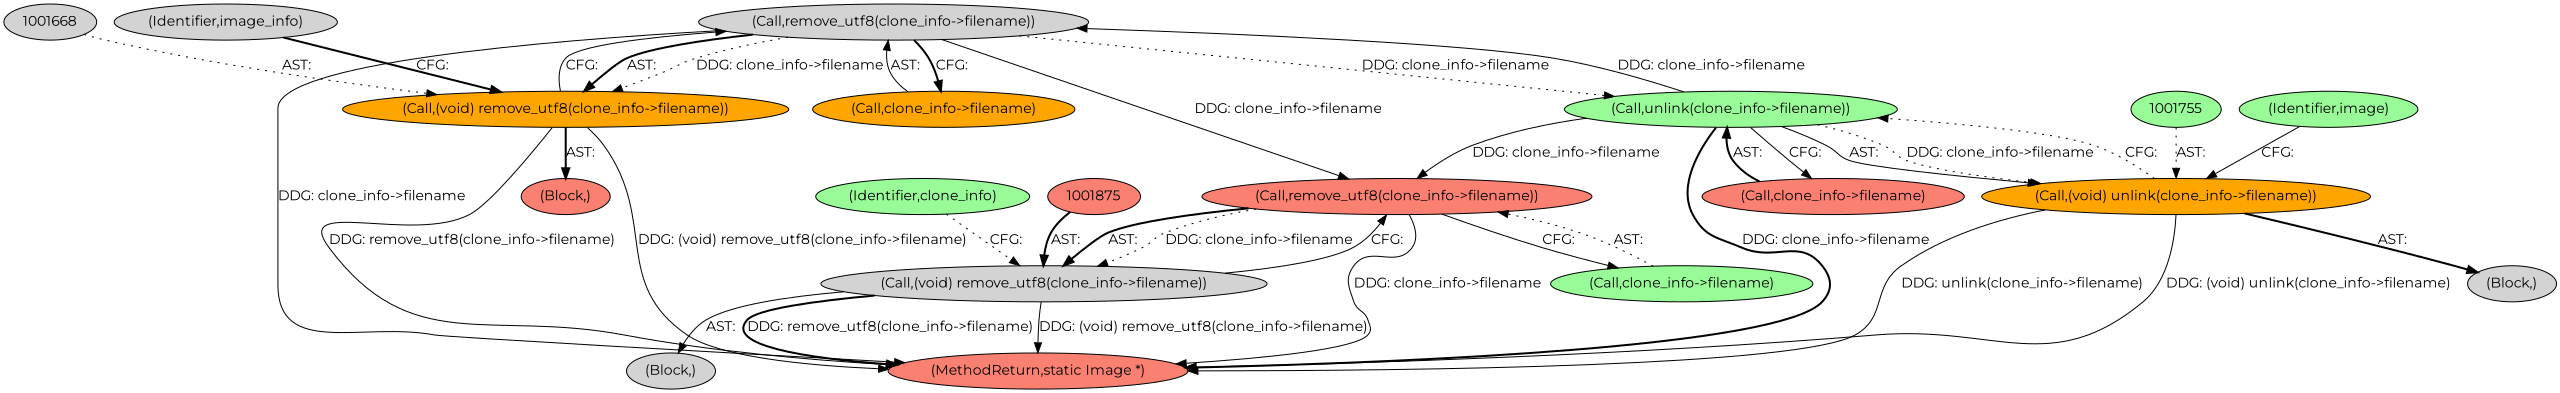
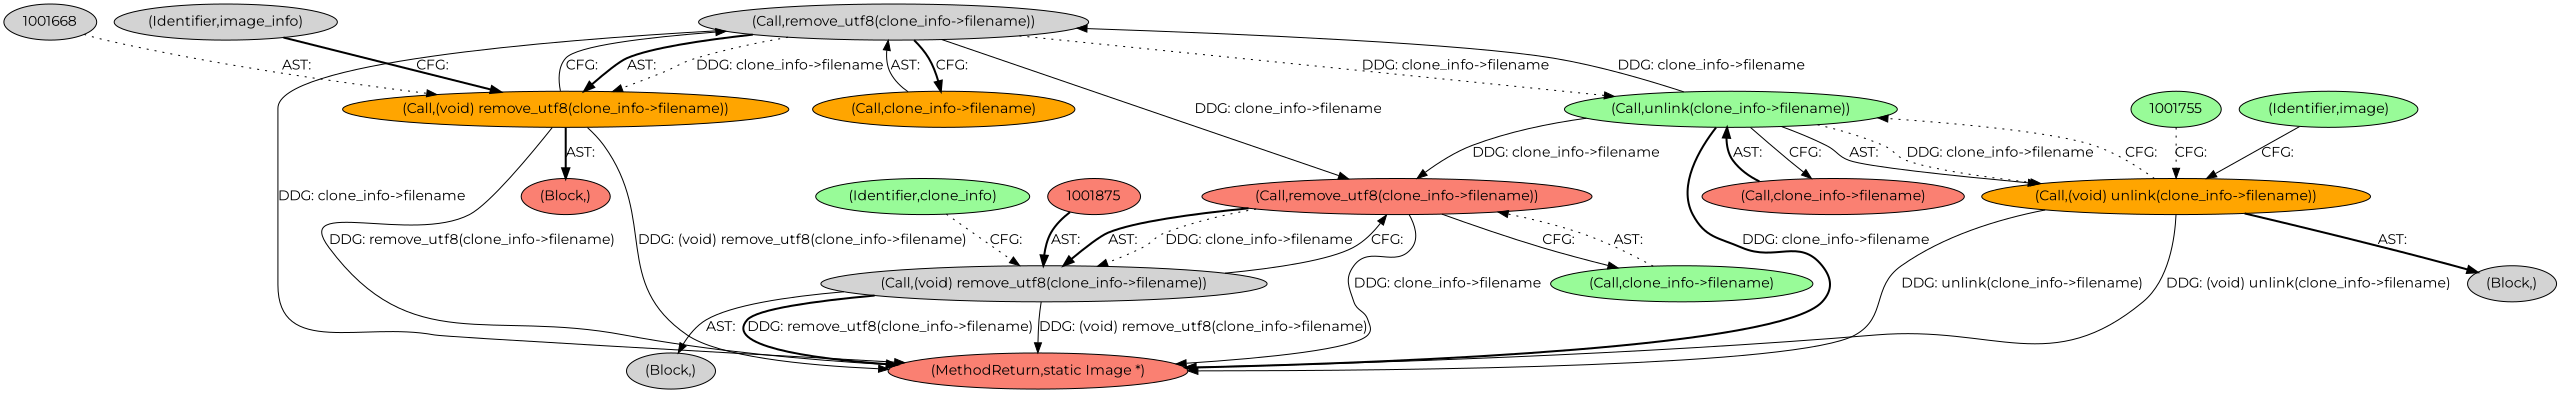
edge "1001755" -> "(Call,(void) unlink(clone_info->filename))": label "AST: " -> "CFG: "
